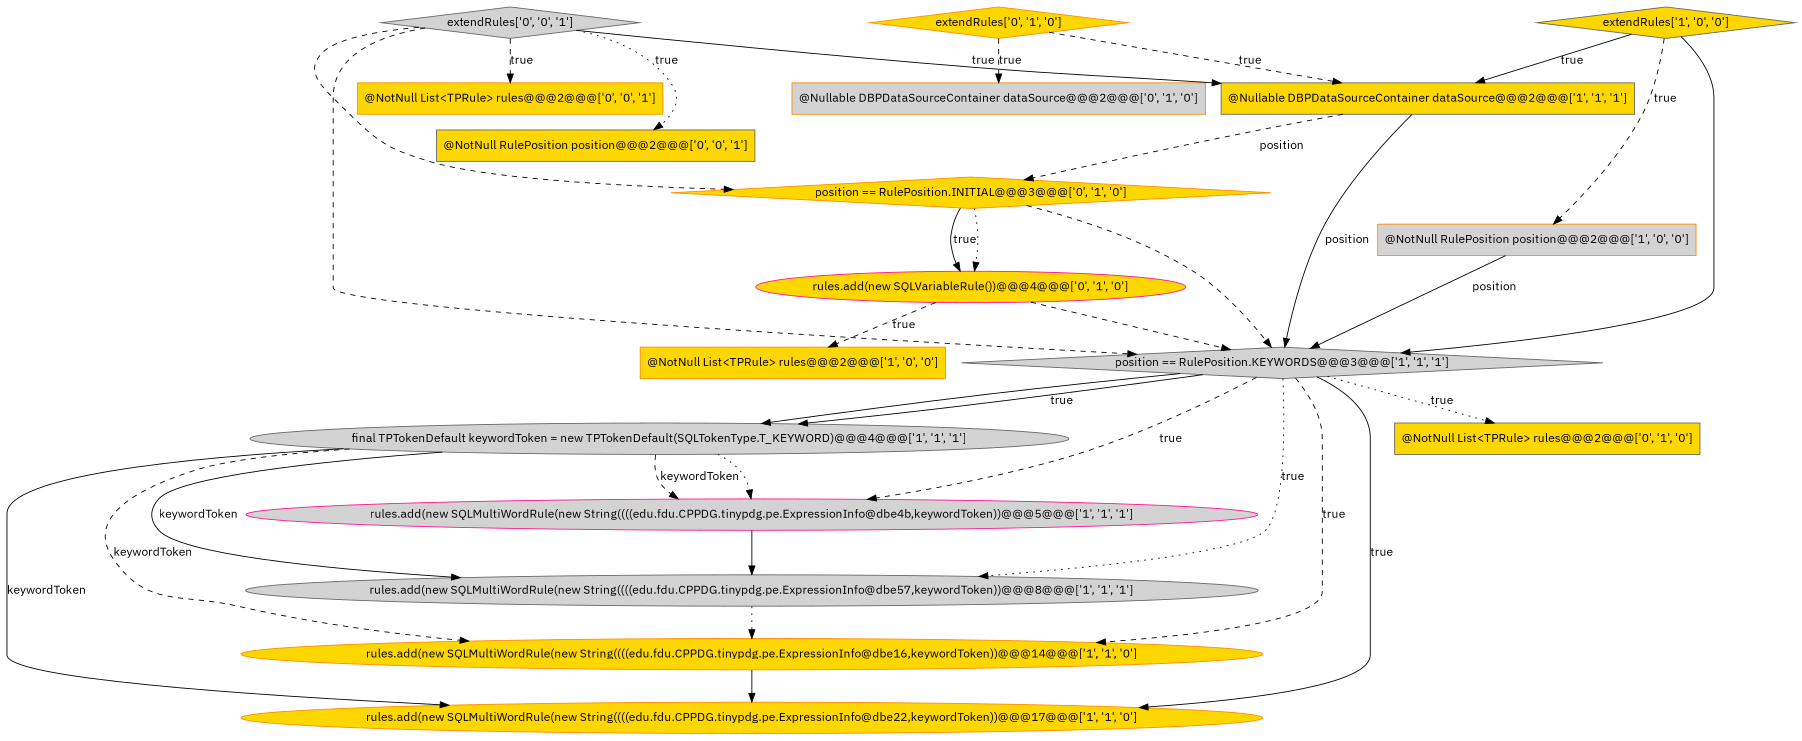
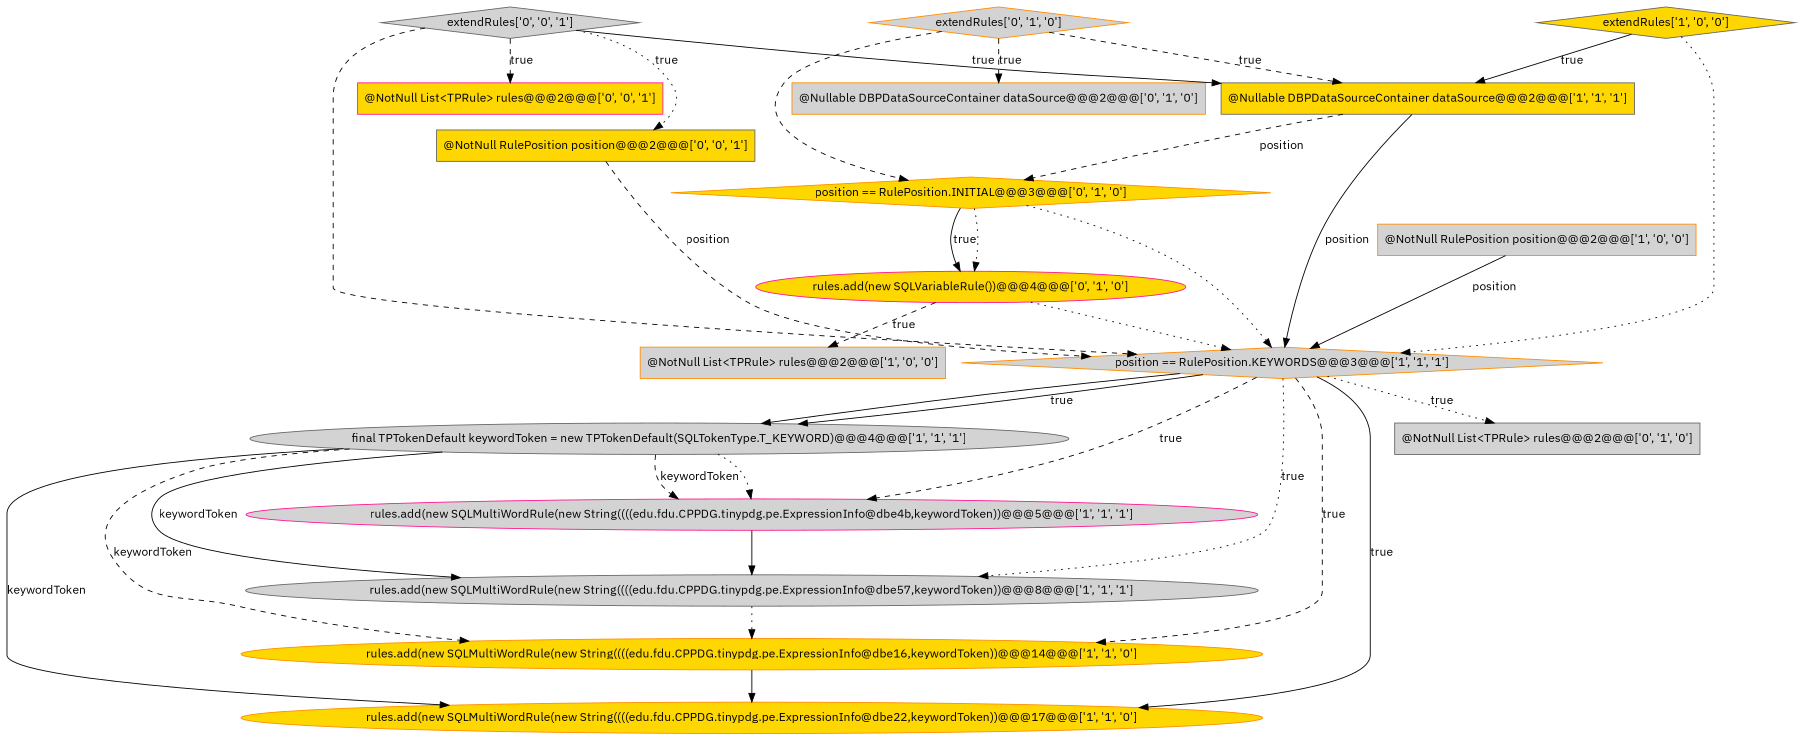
node "extendRules['0', '1', '0']": fillcolor gold -> lightgrey
node "@NotNull List<TPRule> rules@@@2@@@['0', '0', '1']": color darkorange -> deeppink
edge "extendRules['1', '0', '0']" -> "@NotNull RulePosition position@@@2@@@['1', '0', '0']": removed, label "true"
edge "extendRules['0', '0', '1']" -> "position == RulePosition.INITIAL@@@3@@@['0', '1', '0']": now "extendRules['0', '1', '0']" -> "position == RulePosition.INITIAL@@@3@@@['0', '1', '0']"
edge "position == RulePosition.INITIAL@@@3@@@['0', '1', '0']" -> "position == RulePosition.KEYWORDS@@@3@@@['1', '1', '1']": style dashed -> dotted
edge "extendRules['1', '0', '0']" -> "position == RulePosition.KEYWORDS@@@3@@@['1', '1', '1']": style solid -> dotted
edge "@NotNull RulePosition position@@@2@@@['0', '0', '1']" -> "position == RulePosition.KEYWORDS@@@3@@@['1', '1', '1']": added, label "position"
edge "rules.add(new SQLVariableRule())@@@4@@@['0', '1', '0']" -> "position == RulePosition.KEYWORDS@@@3@@@['1', '1', '1']": style dashed -> dotted
node "@NotNull List<TPRule> rules@@@2@@@['1', '0', '0']": fillcolor gold -> lightgrey
node "position == RulePosition.KEYWORDS@@@3@@@['1', '1', '1']": color gray40 -> darkorange
node "@NotNull List<TPRule> rules@@@2@@@['0', '1', '0']": fillcolor gold -> lightgrey
